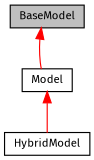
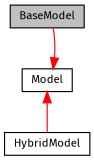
edge "Model" -> "BaseModel": reversed
